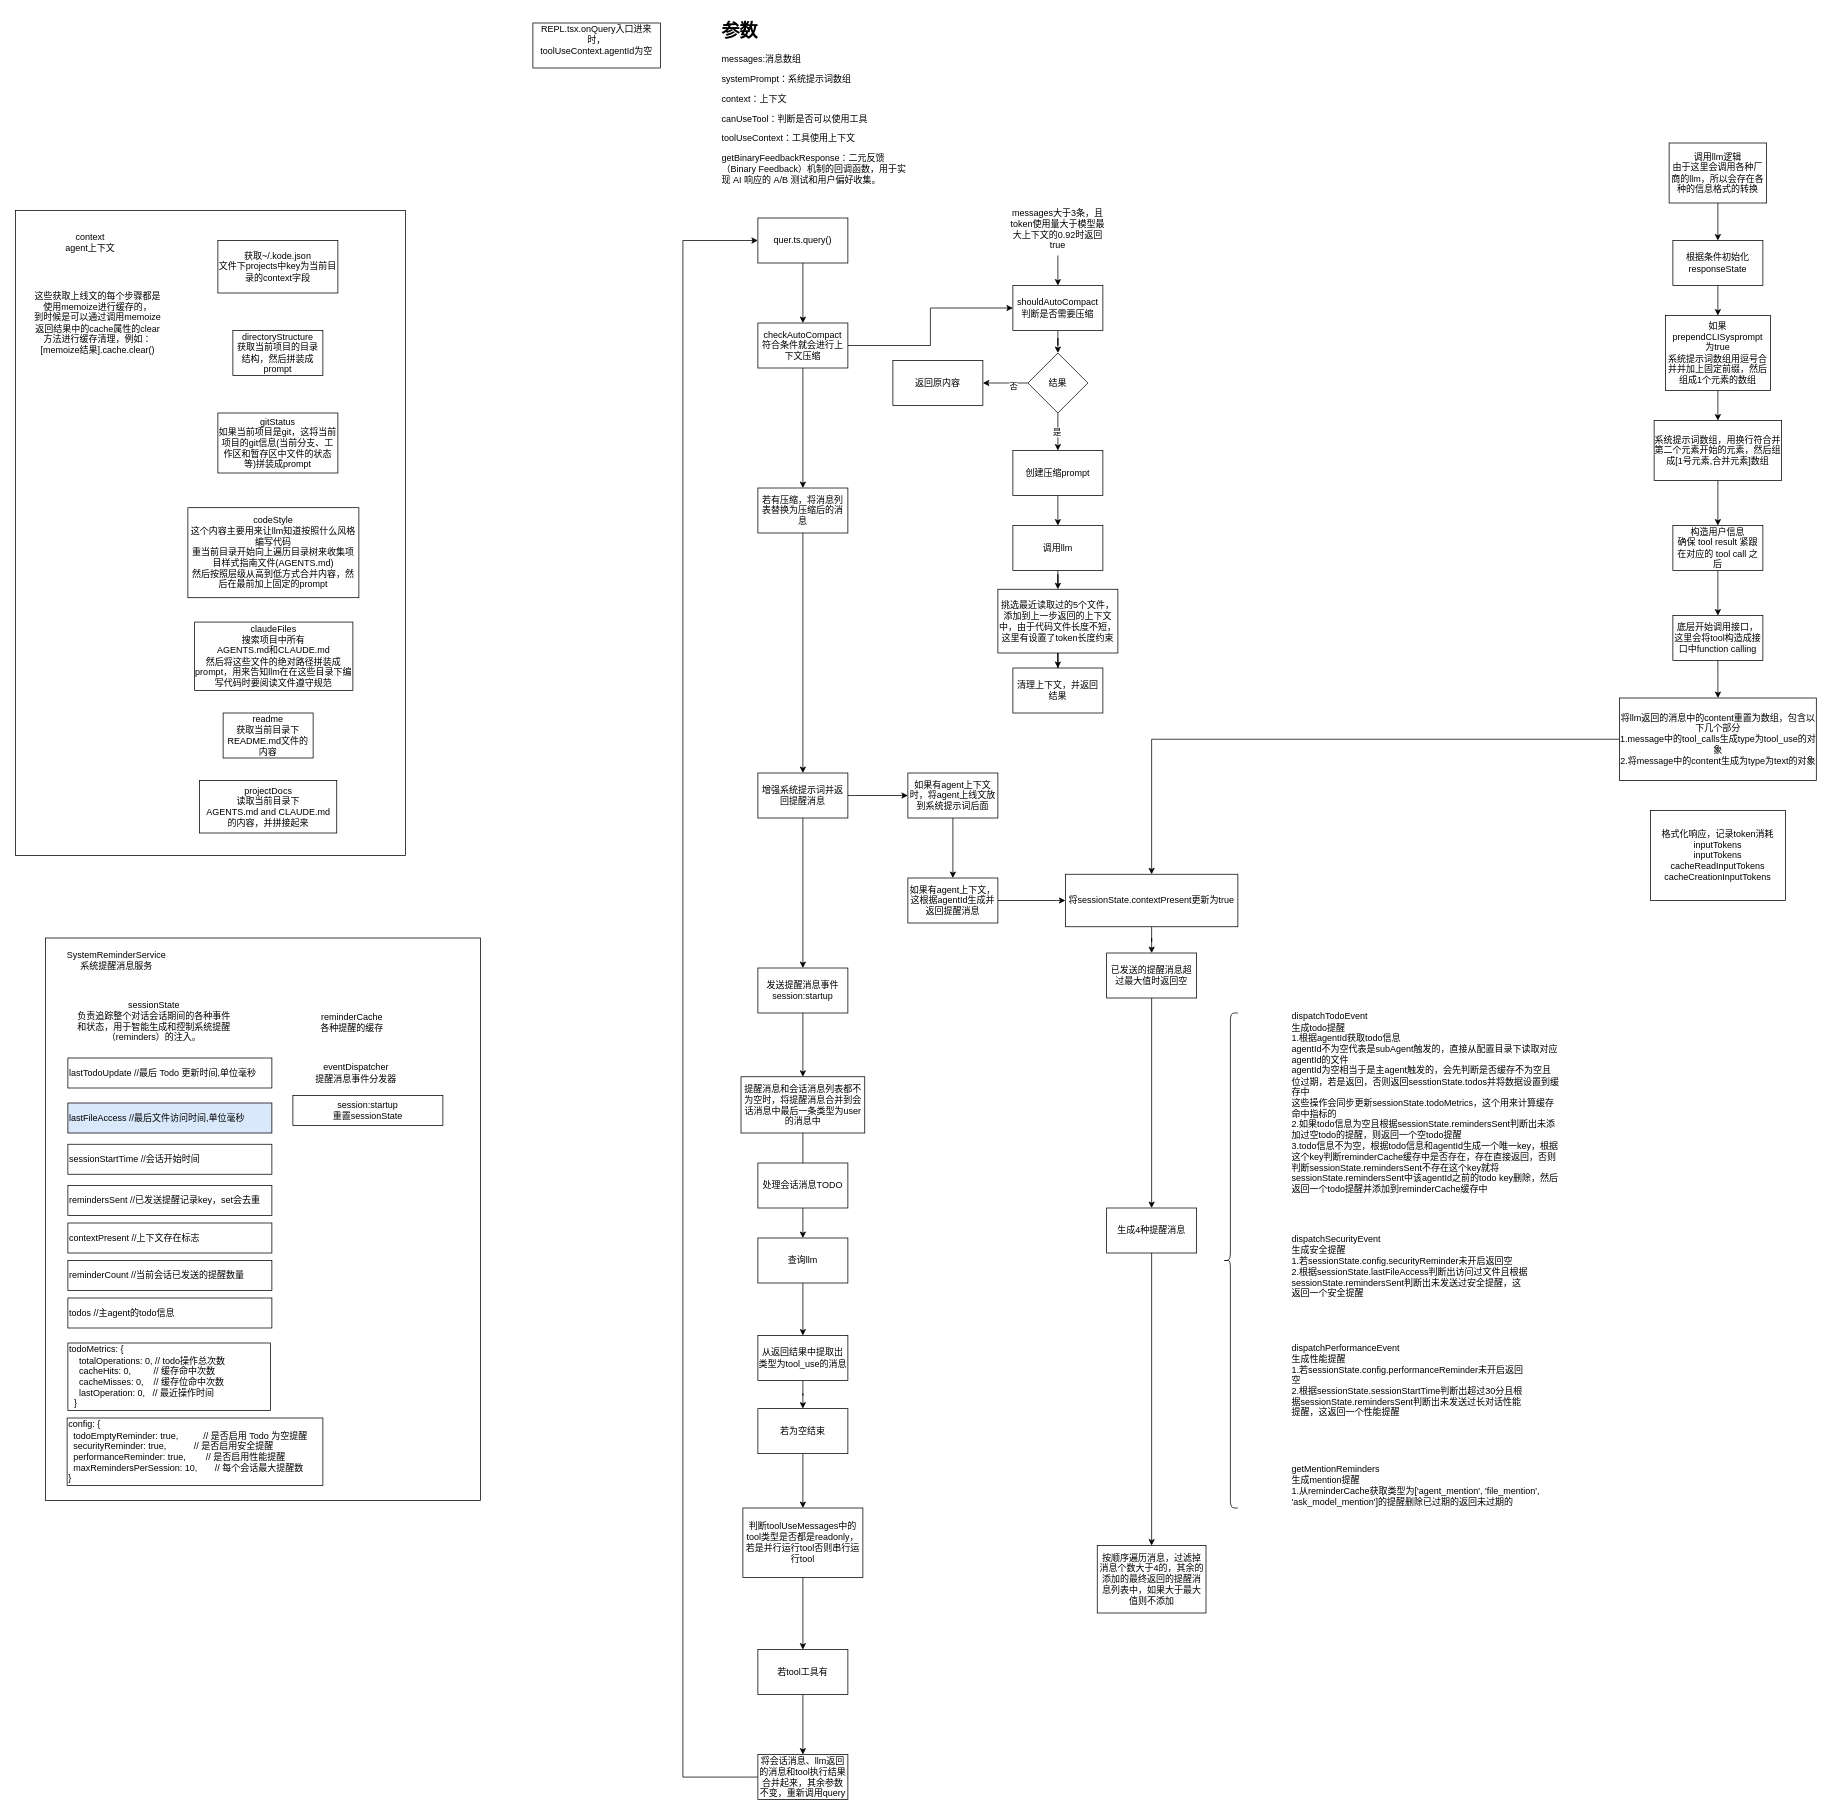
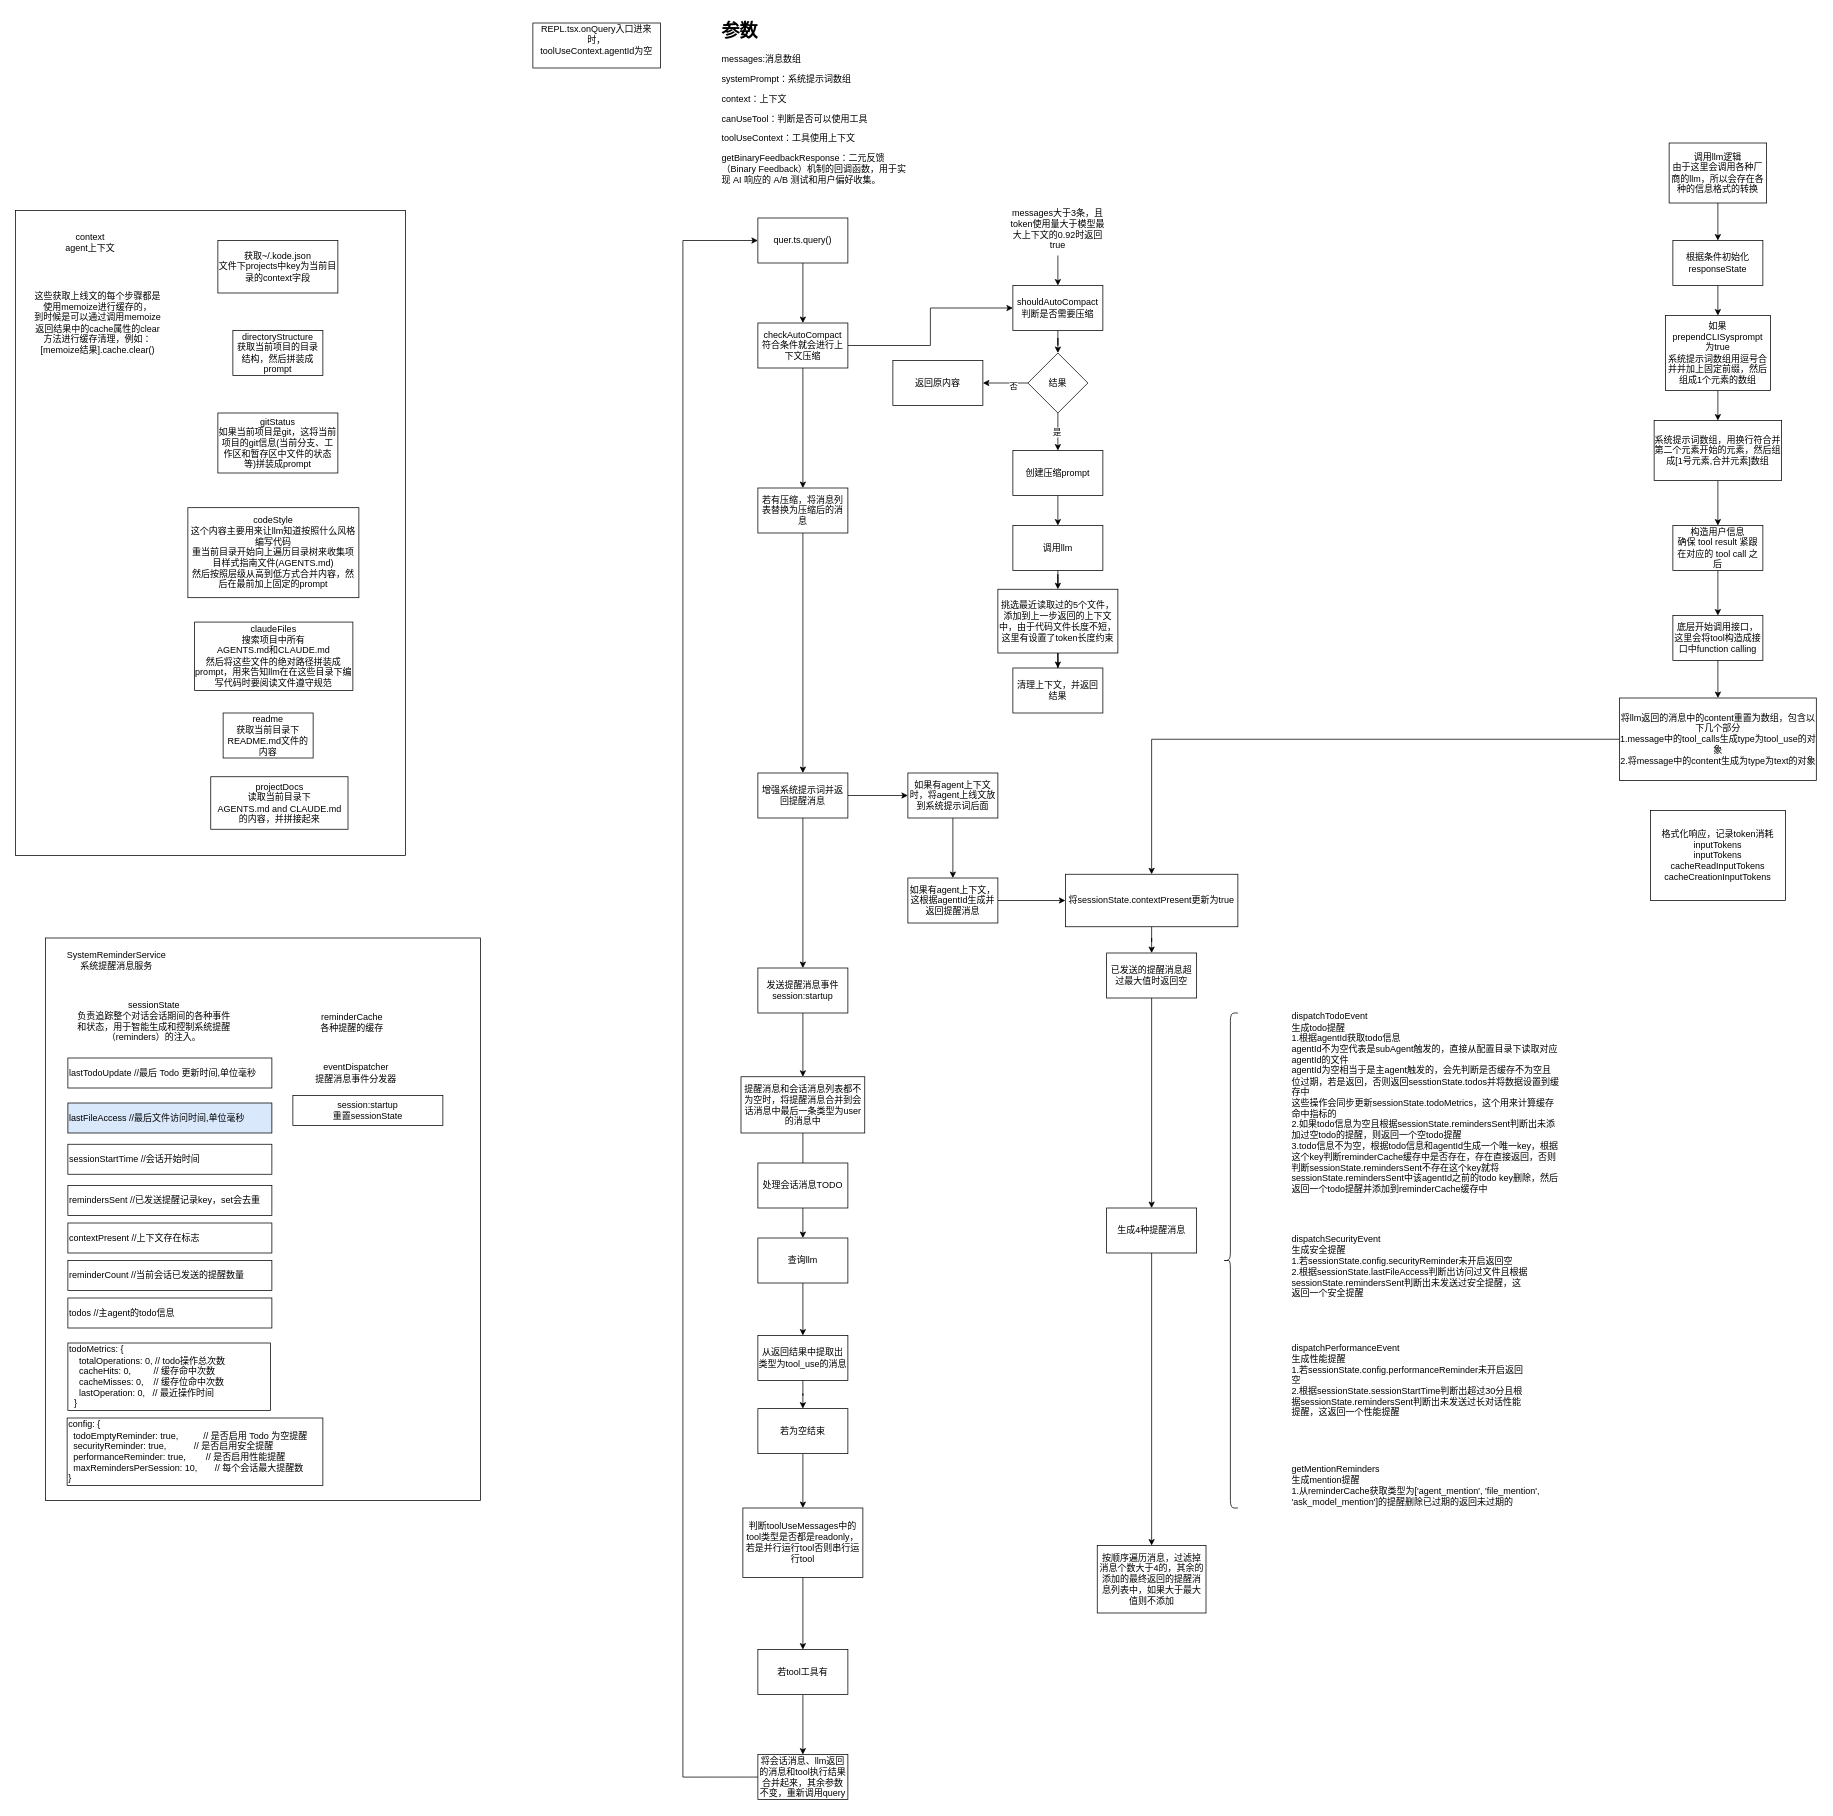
node "projectDocs 读取当前目录下 AGENTS.md and CLAUDE.md 的内容，并拼接起来": moved (268, 807) -> (279, 803)
